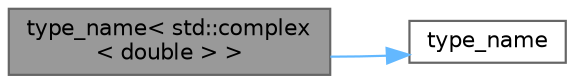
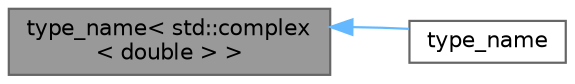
edge "type_name< std::complex < double > >" -> "type_name": reversed
